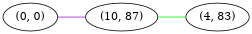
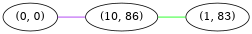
node "(10, 87)": label "(10, 87)" -> "(10, 86)"
node "(4, 83)": label "(4, 83)" -> "(1, 83)"
